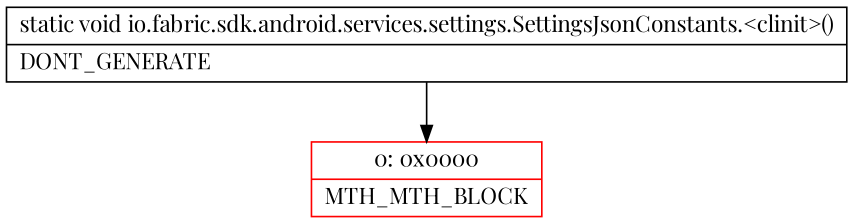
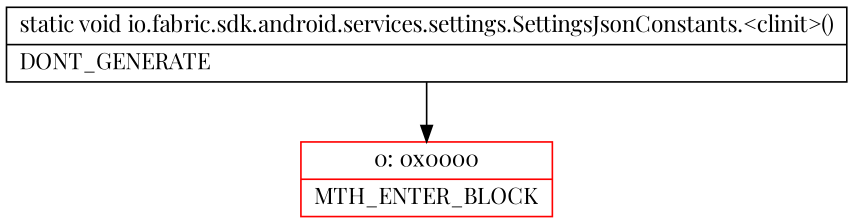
node "0: 0x0000": text "MTH_MTH_BLOCK" -> "MTH_ENTER_BLOCK"
